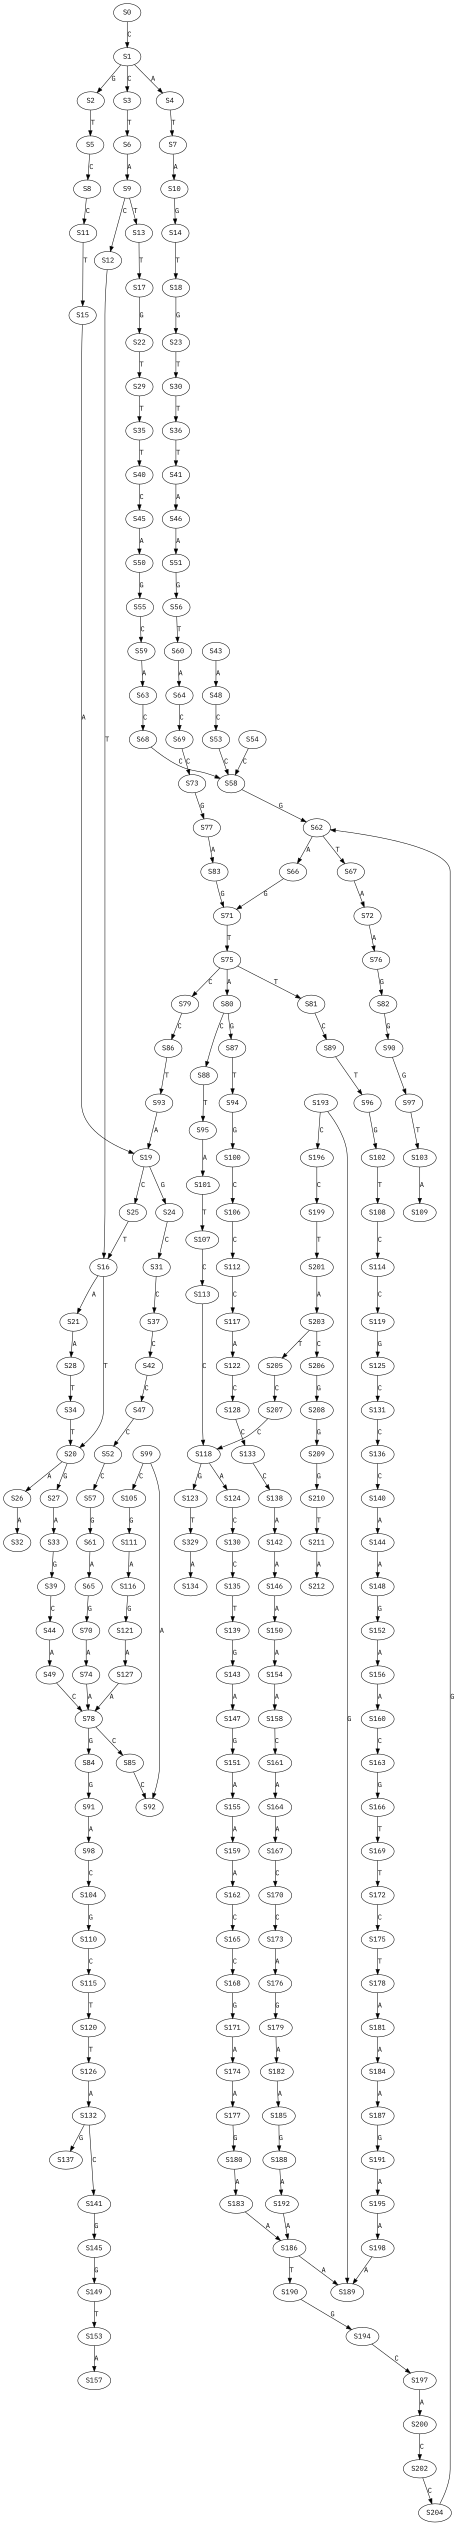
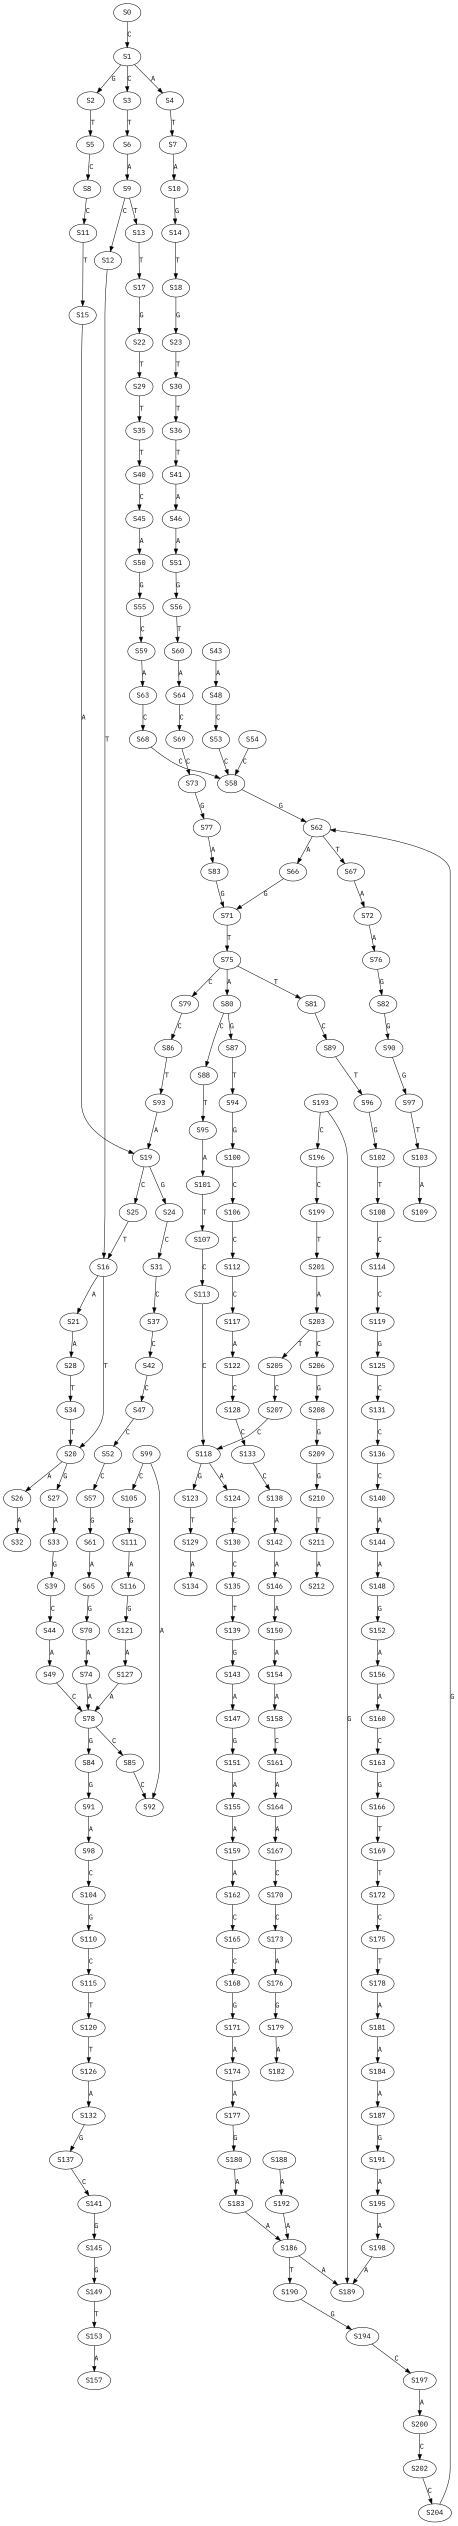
node "S329": label "S329" -> "S129"
node "S185": removed
edge "S132" -> "S141": now "S137" -> "S141"
